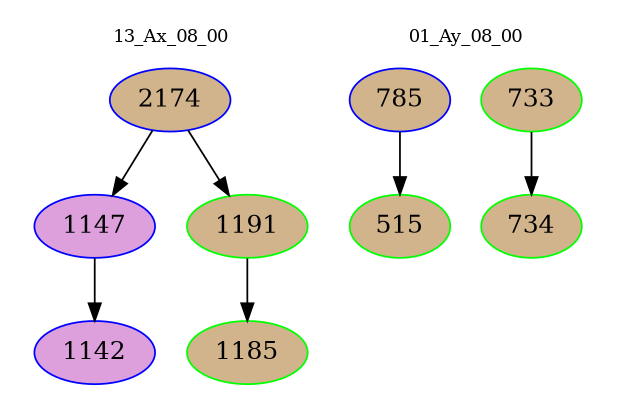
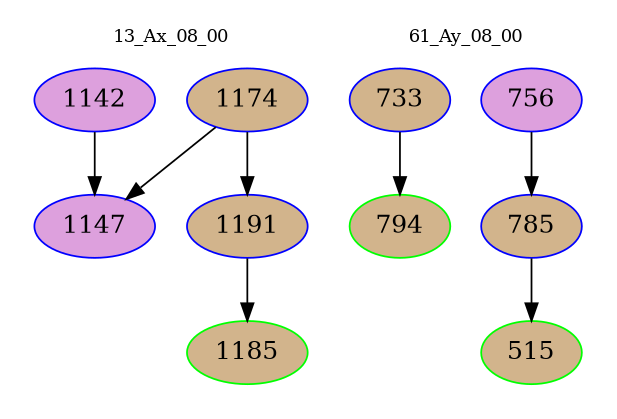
cluster "01_Ay_08_00": label "01_Ay_08_00" -> "61_Ay_08_00"
node "2174": label "2174" -> "1174"
node "756": added
node "733": color green -> blue
node "1191": color green -> blue
node "734": label "734" -> "794"
edge "1147" -> "1142": reversed
